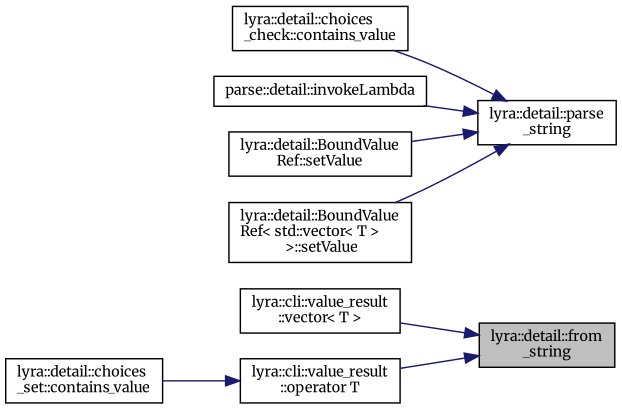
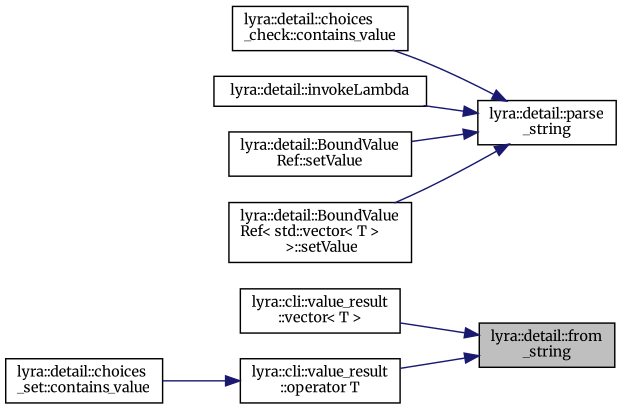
node "parse::detail::invokeLambda": label "parse::detail::invokeLambda" -> "lyra::detail::invokeLambda"
